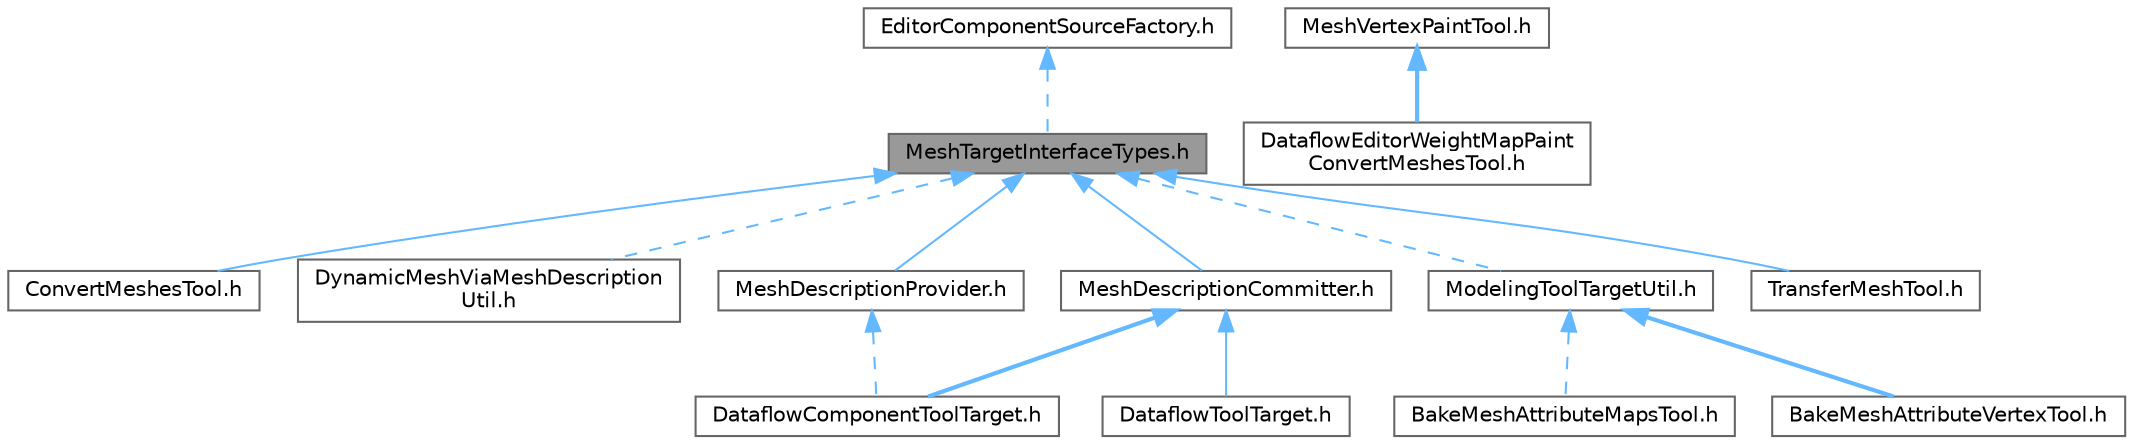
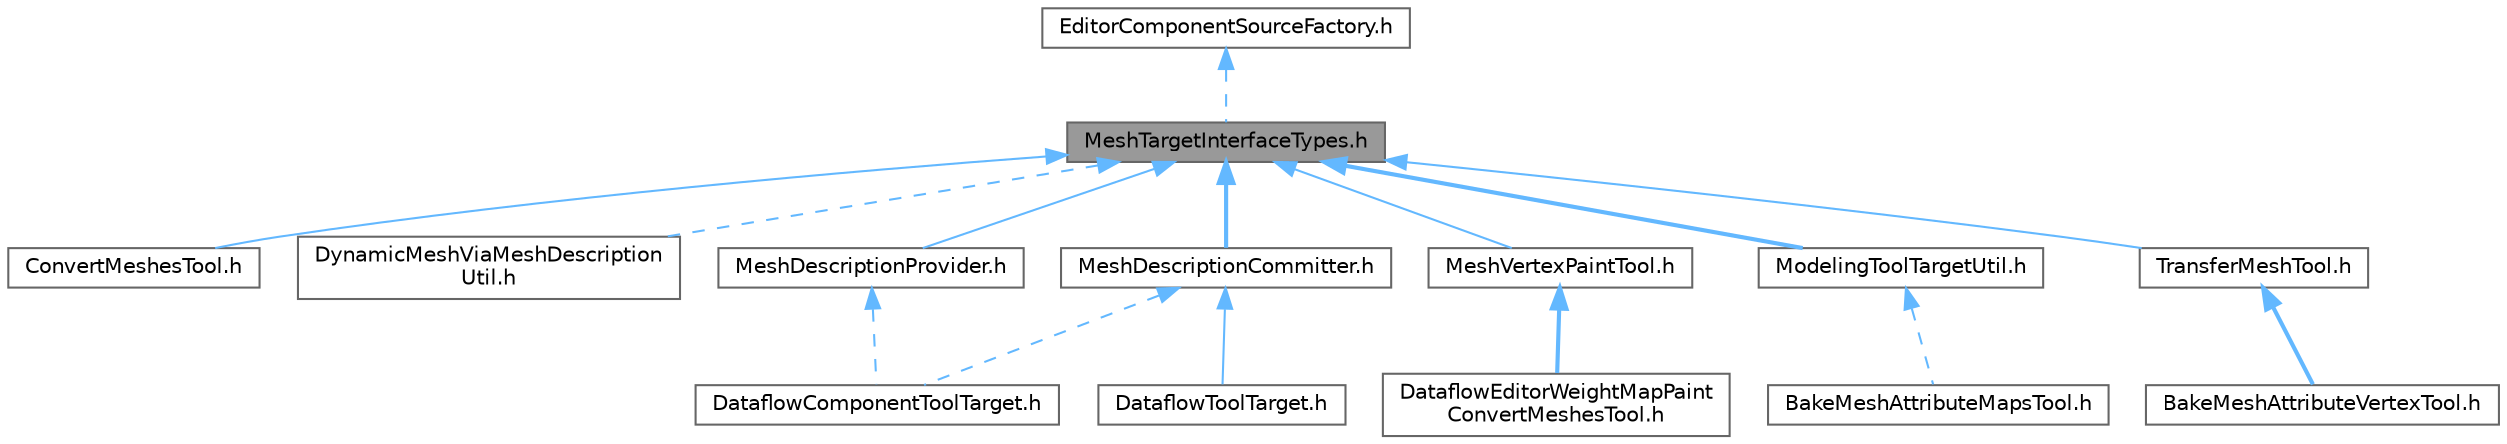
edge "MeshVertexPaintTool.h" -> "MeshTargetInterfaceTypes.h": added
edge "ModelingToolTargetUtil.h" -> "MeshTargetInterfaceTypes.h": style dashed -> bold
edge "MeshDescriptionCommitter.h" -> "MeshTargetInterfaceTypes.h": style solid -> bold
edge "DataflowComponentToolTarget.h" -> "MeshDescriptionCommitter.h": style bold -> dashed
edge "BakeMeshAttributeVertexTool.h" -> "ModelingToolTargetUtil.h": now "BakeMeshAttributeVertexTool.h" -> "TransferMeshTool.h"
